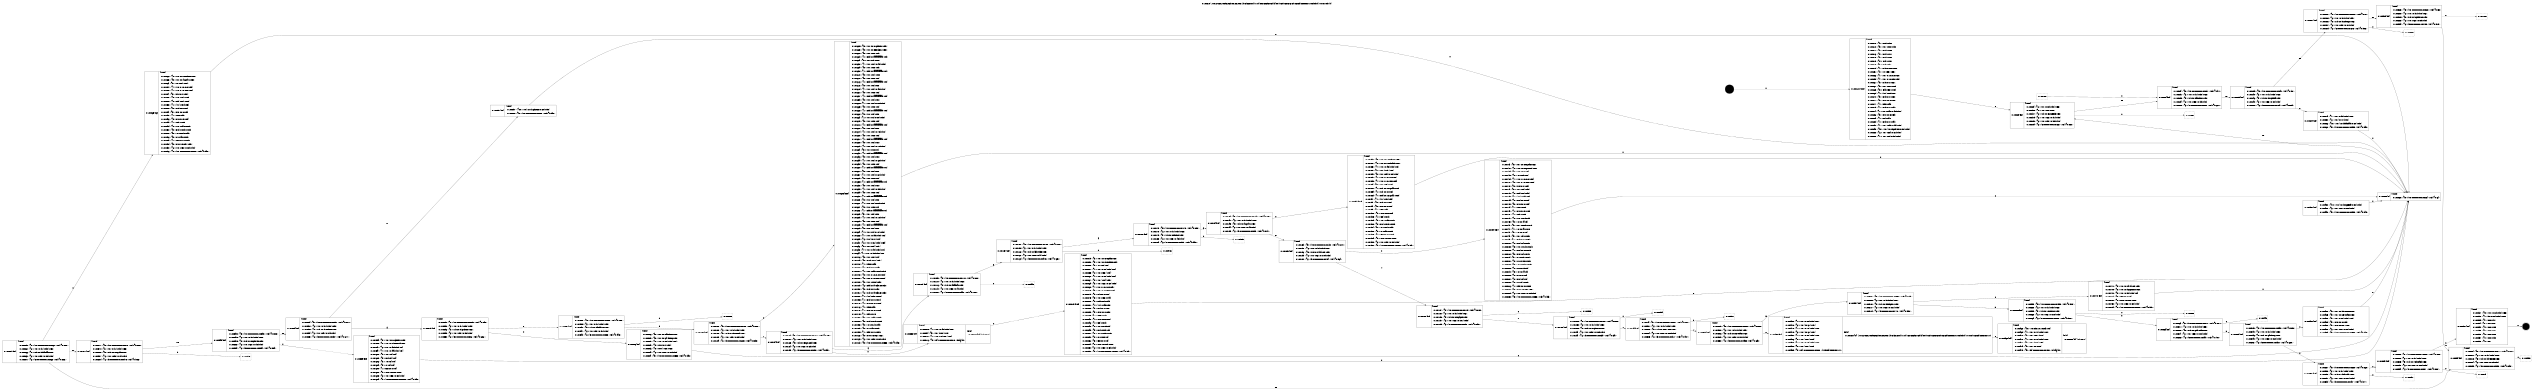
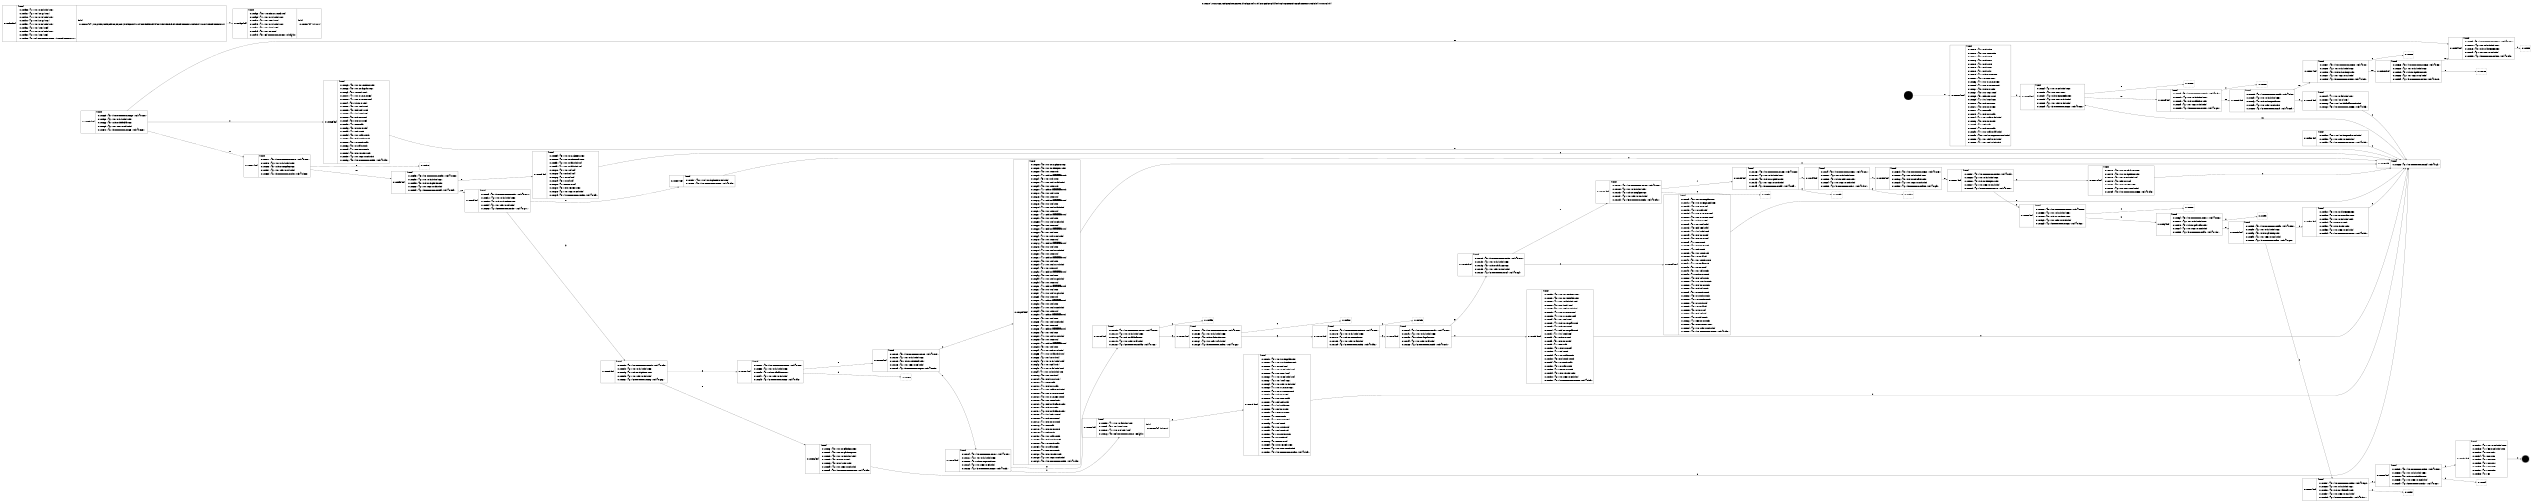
edge "0x4018e4" -> "0x4012cf [28]": reversed
edge "0x40151b [28]" -> "0x40193e [37]": removed, label "1"
